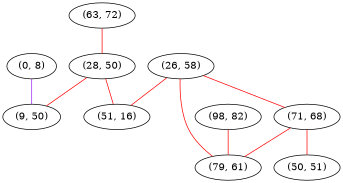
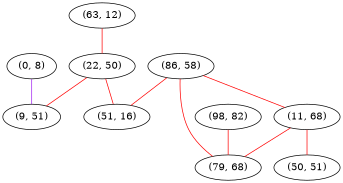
node "(63, 72)": label "(63, 72)" -> "(63, 12)"
node "(28, 50)": label "(28, 50)" -> "(22, 50)"
node "(26, 58)": label "(26, 58)" -> "(86, 58)"
node "(9, 50)": label "(9, 50)" -> "(9, 51)"
node "(71, 68)": label "(71, 68)" -> "(11, 68)"
node "(79, 61)": label "(79, 61)" -> "(79, 68)"
